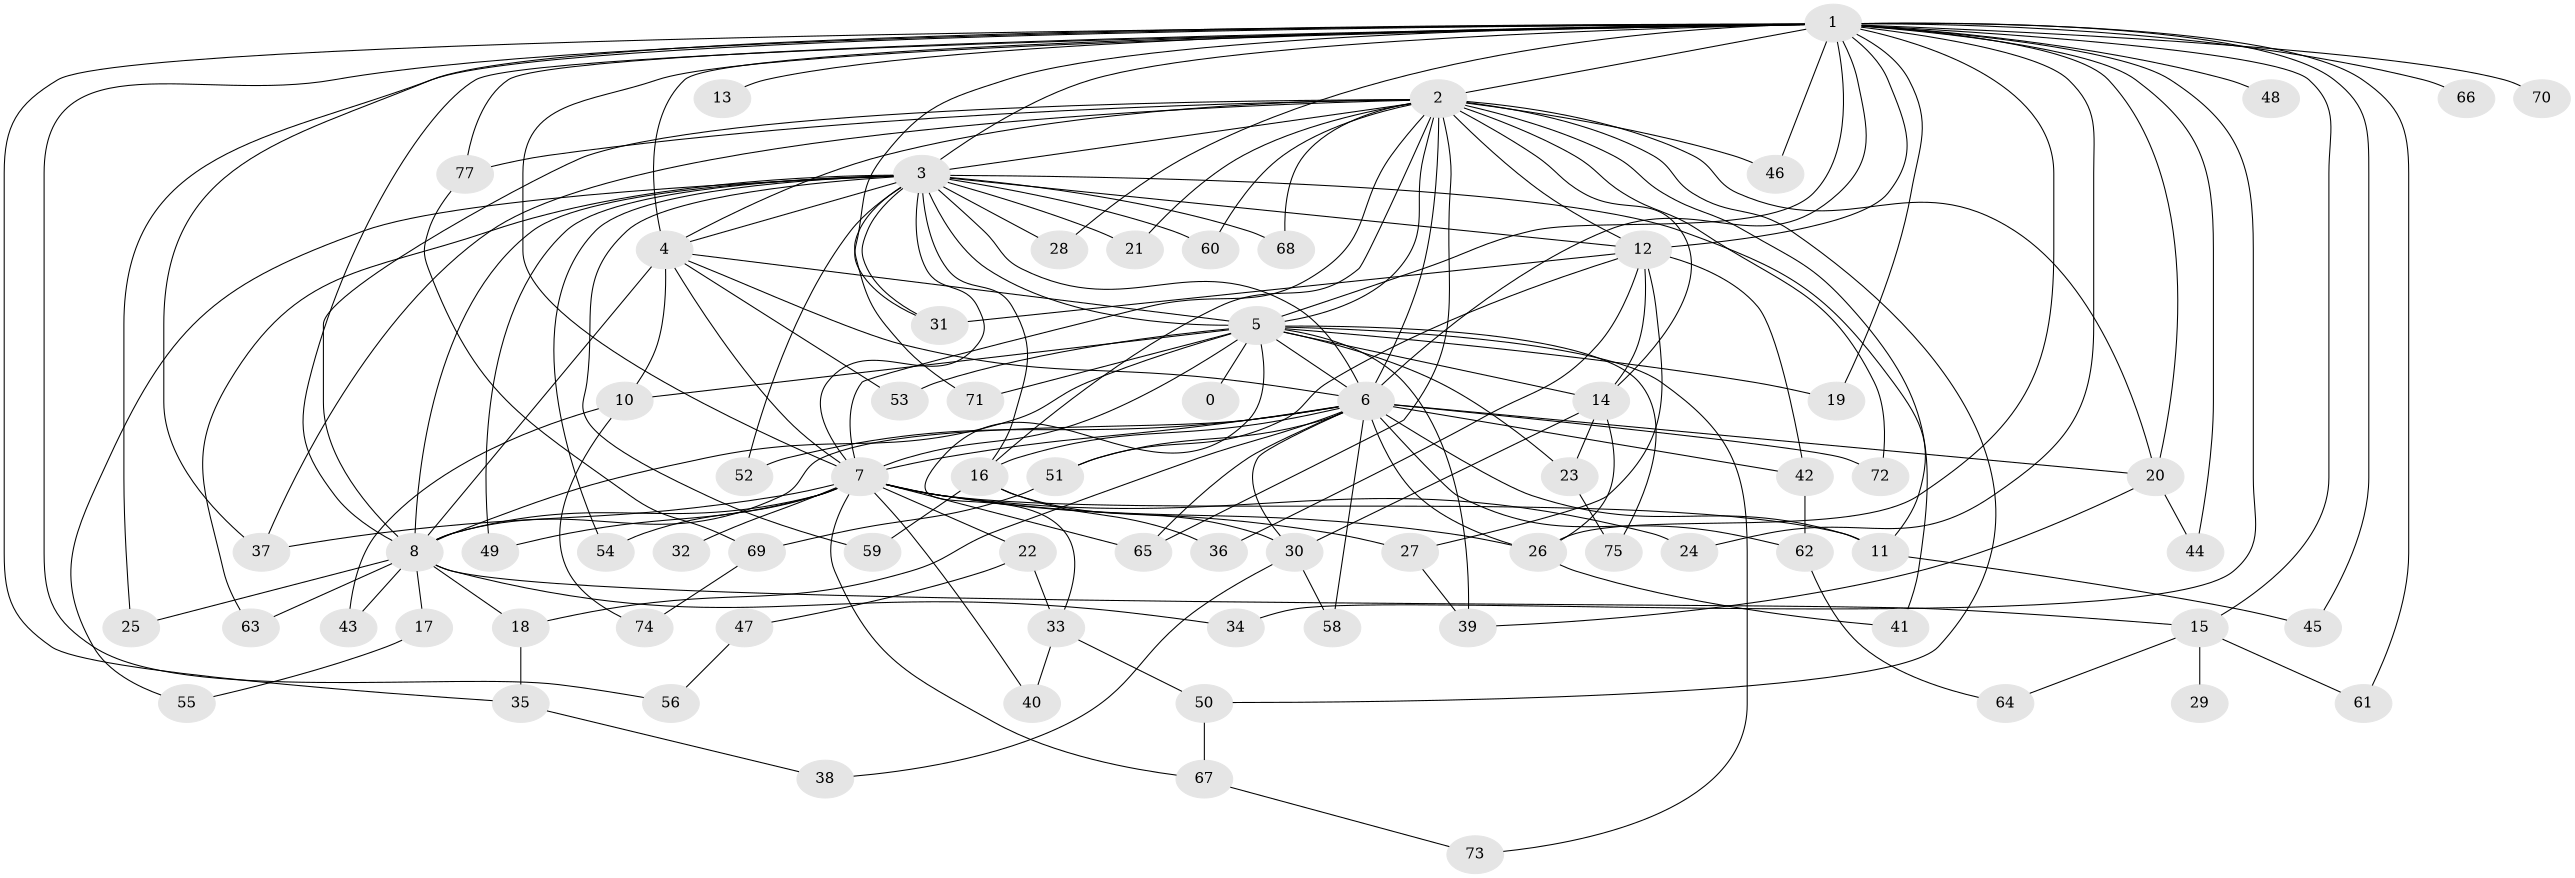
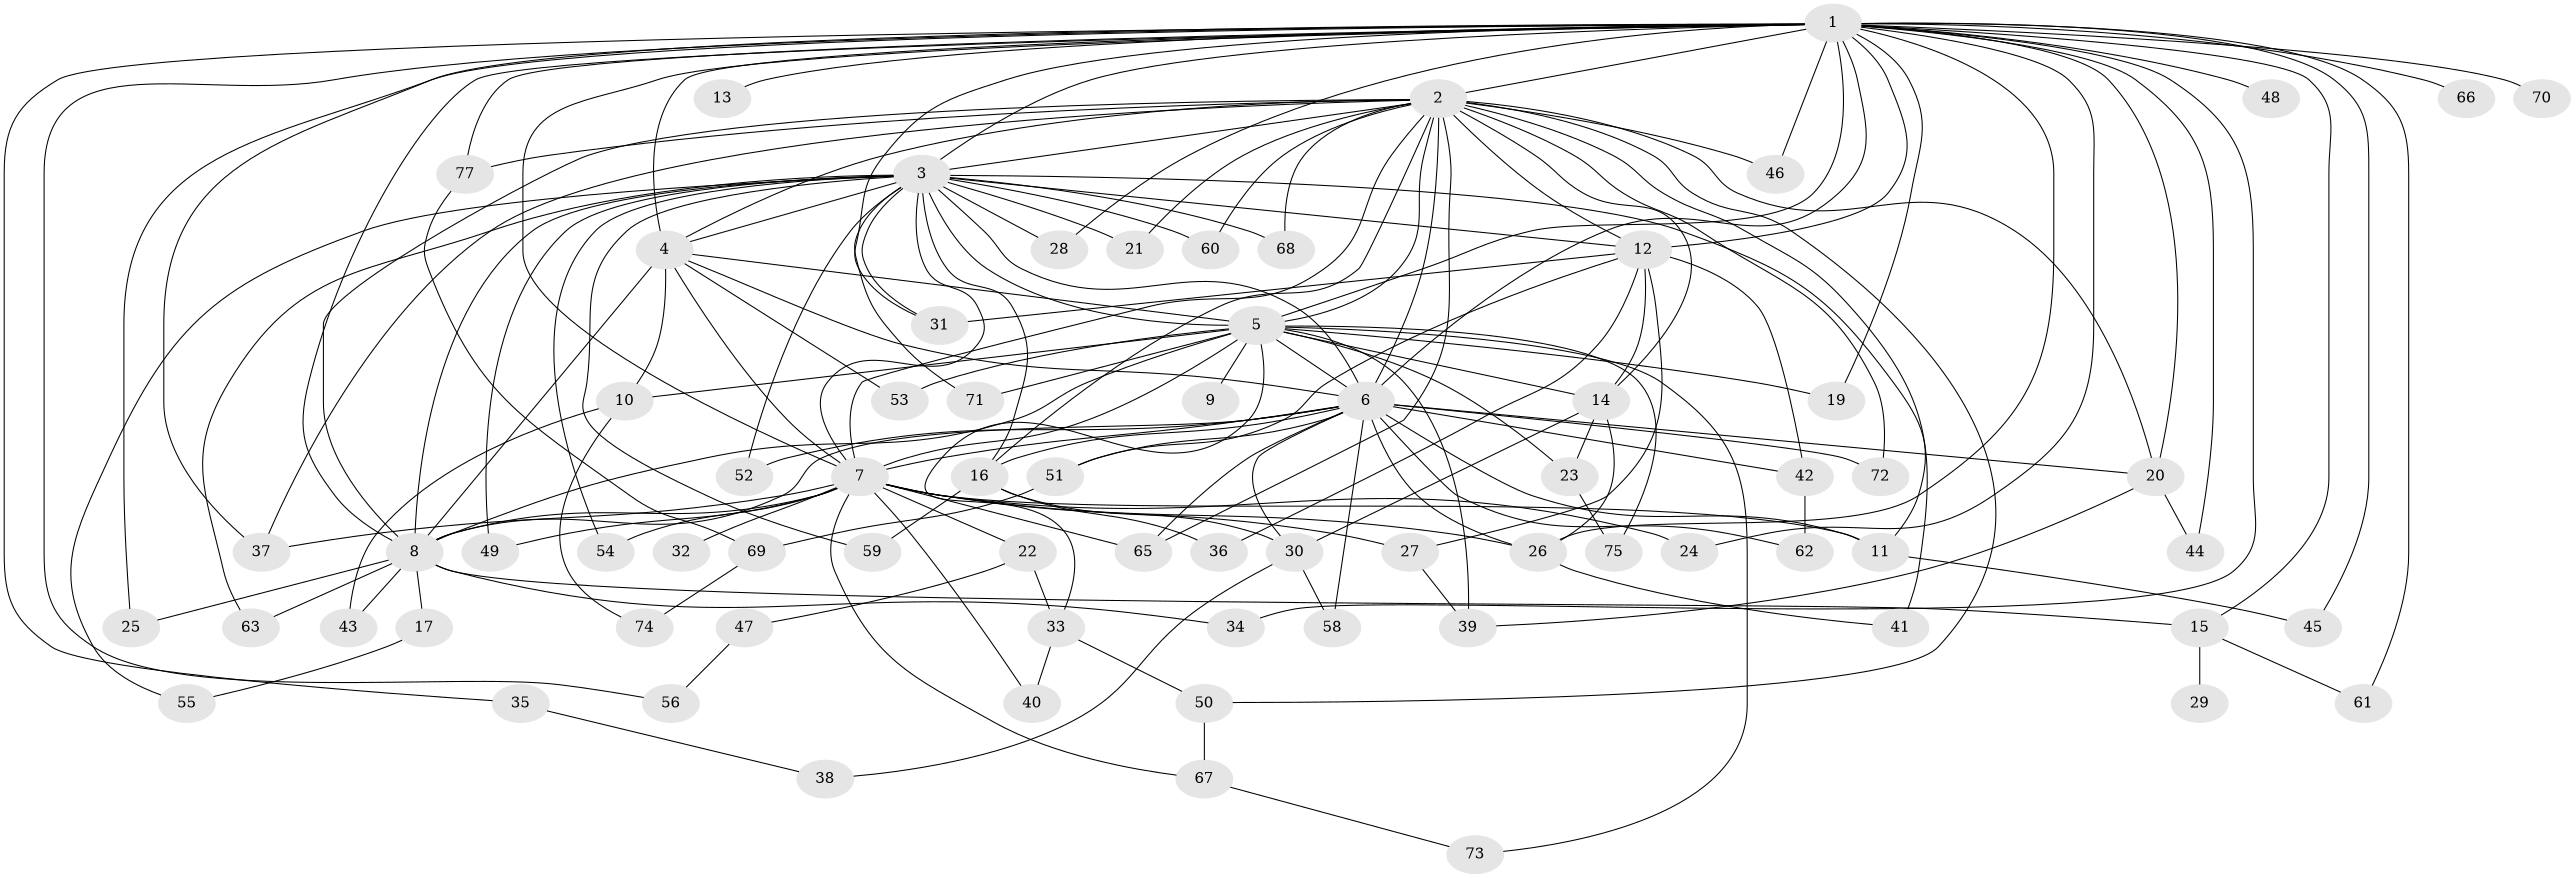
node "0": label "0" -> "9"
node "18": removed
node "64": removed
